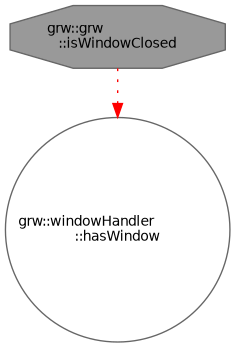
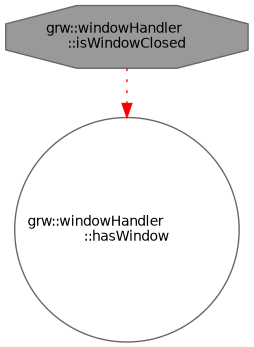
node "grw::grw ::isWindowClosed": label "grw::grw ::isWindowClosed" -> "grw::windowHandler ::isWindowClosed"
